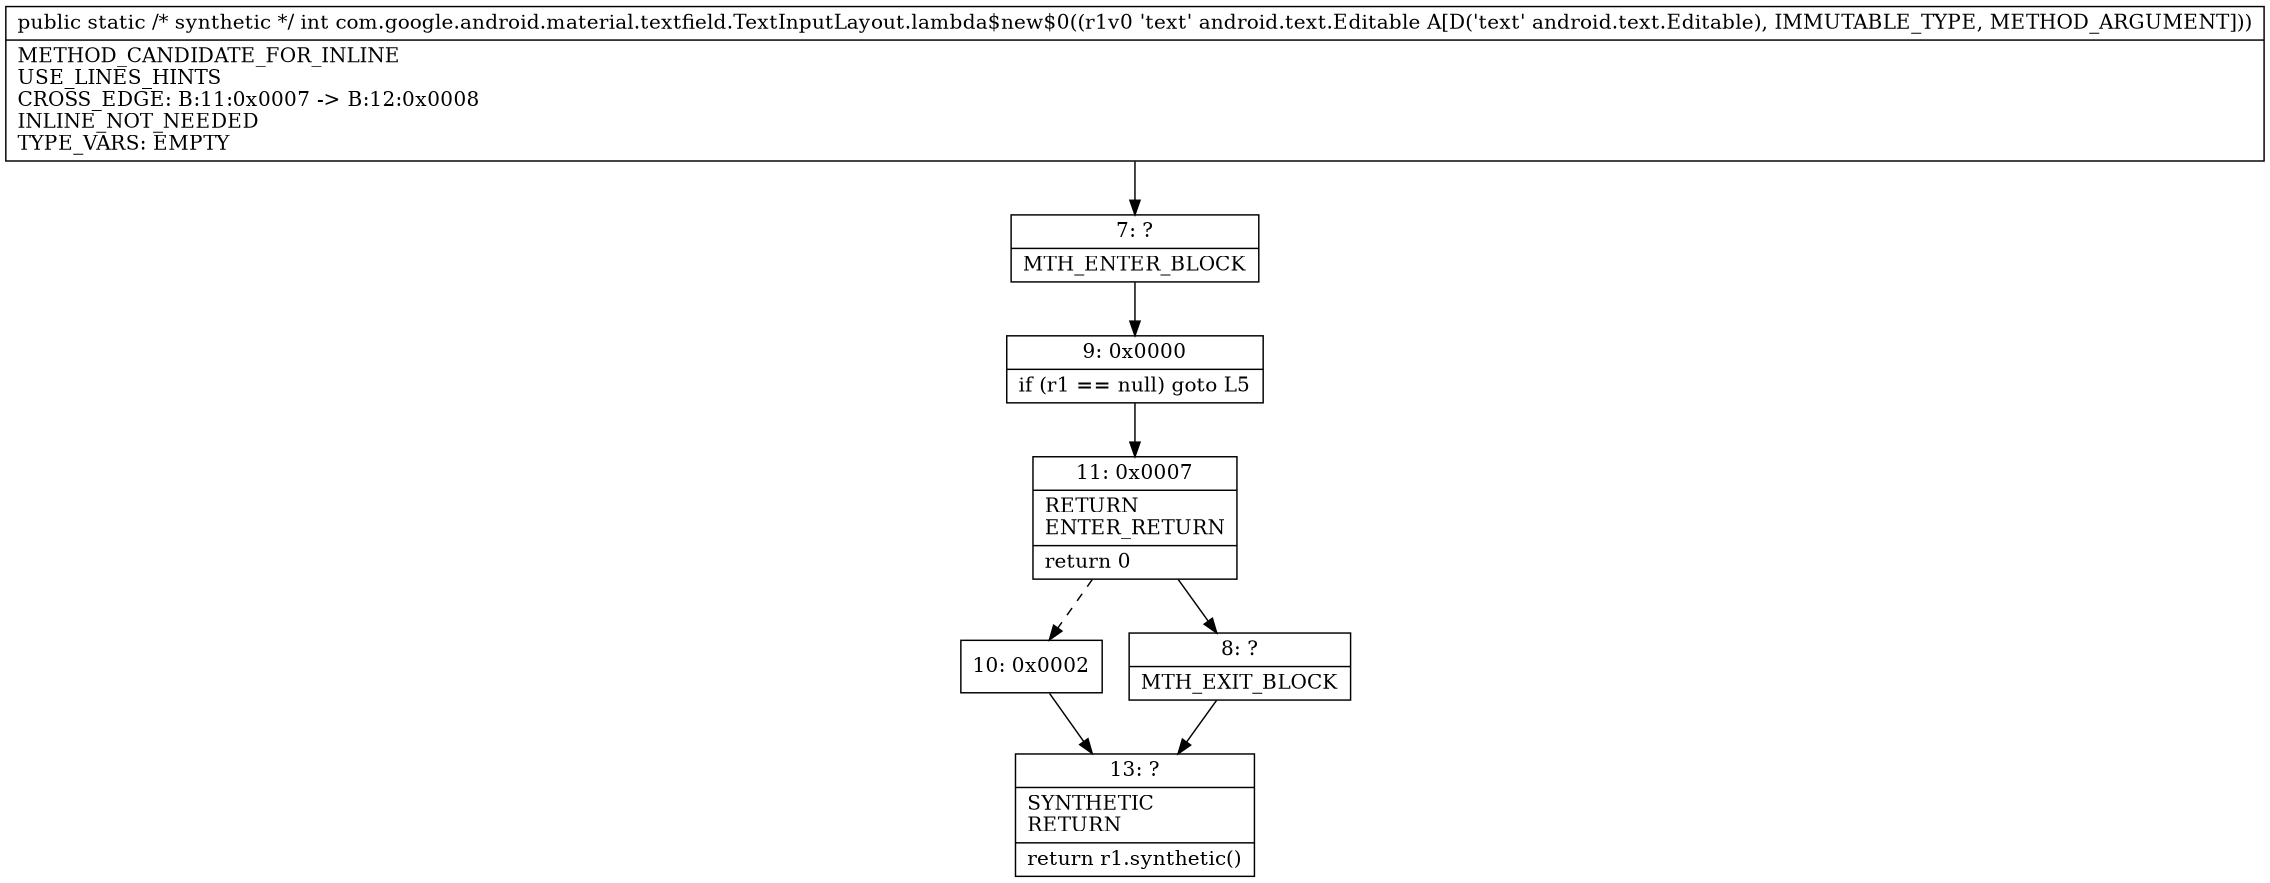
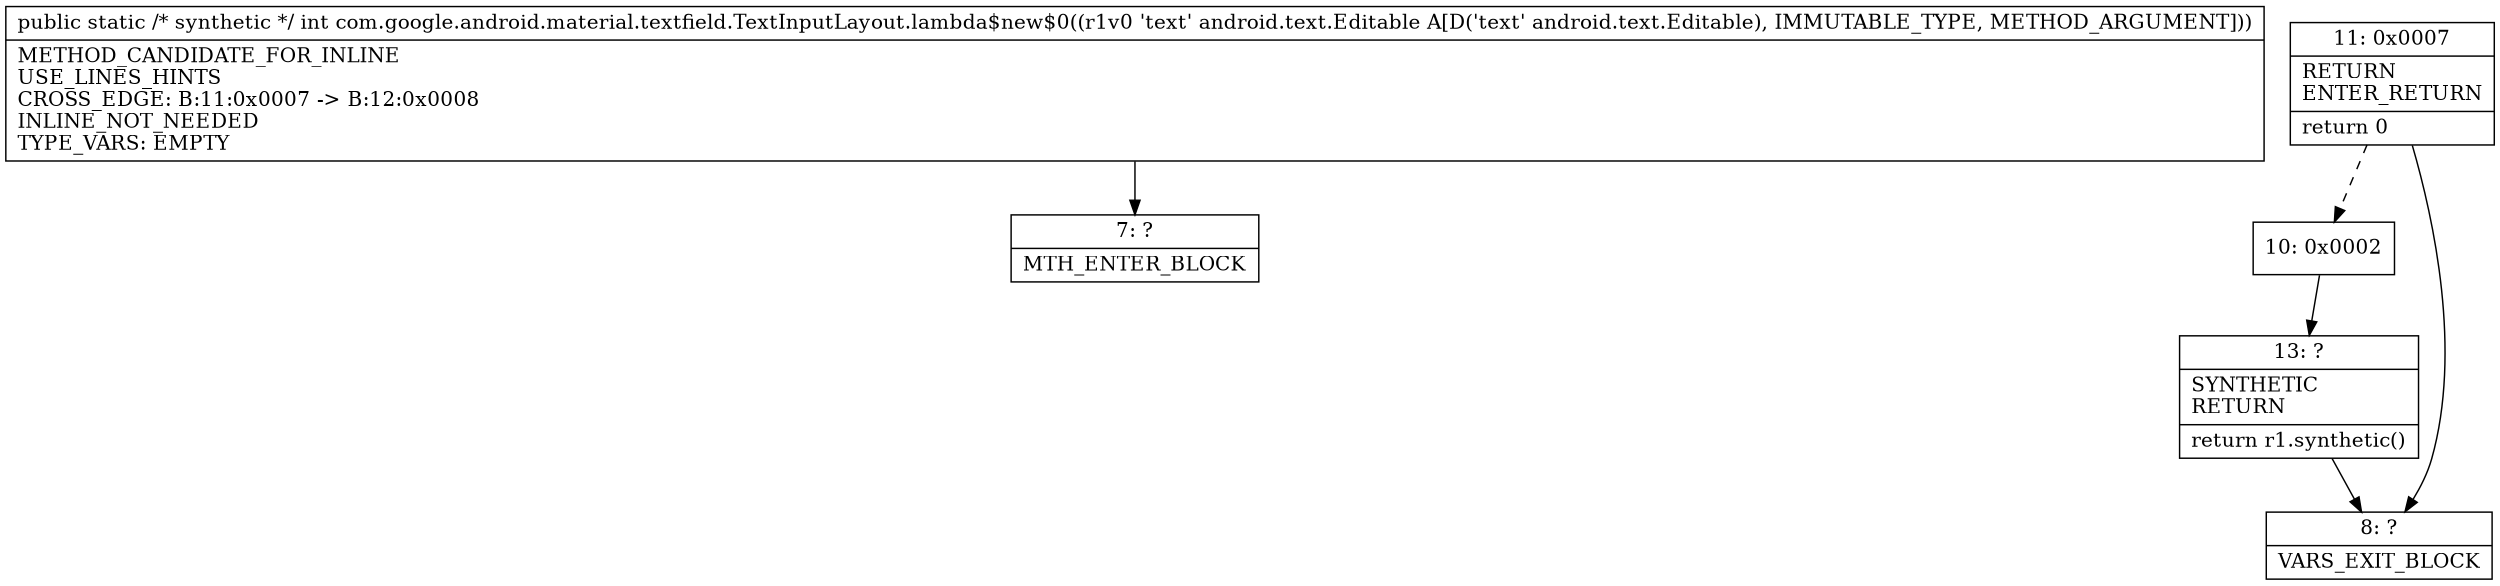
node "9: 0x0000": removed
node "8: ?": text "MTH_EXIT_BLOCK" -> "VARS_EXIT_BLOCK"
edge "8: ?" -> "13: ?": reversed
